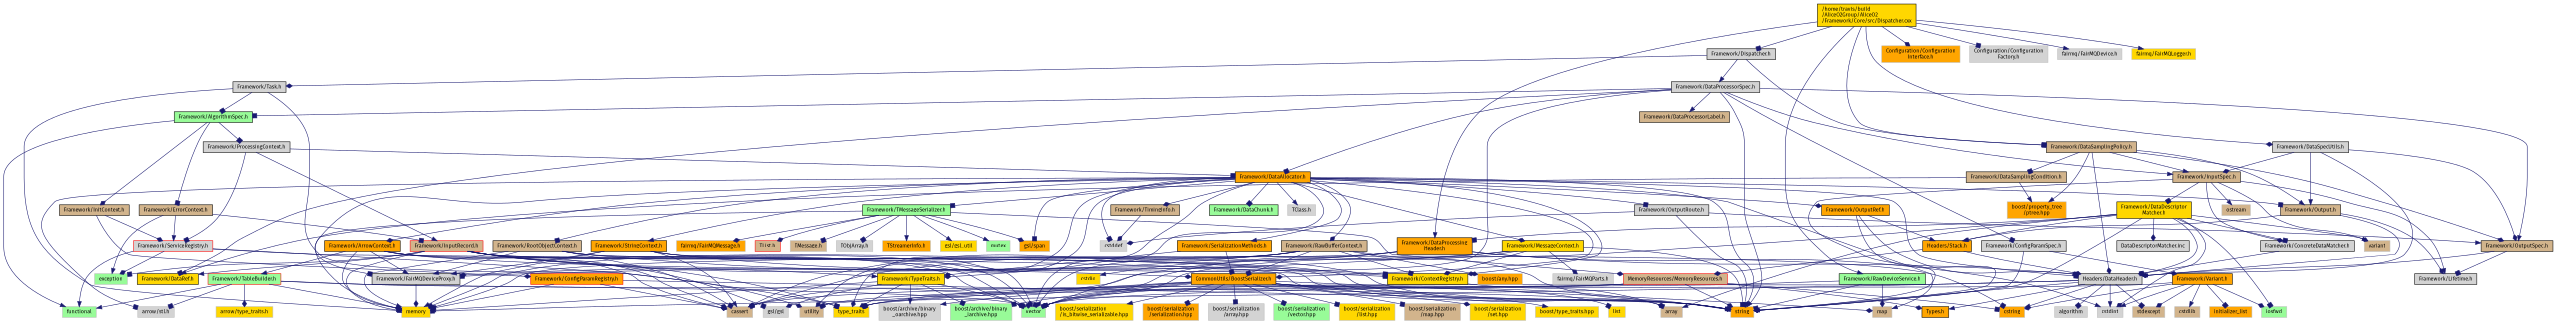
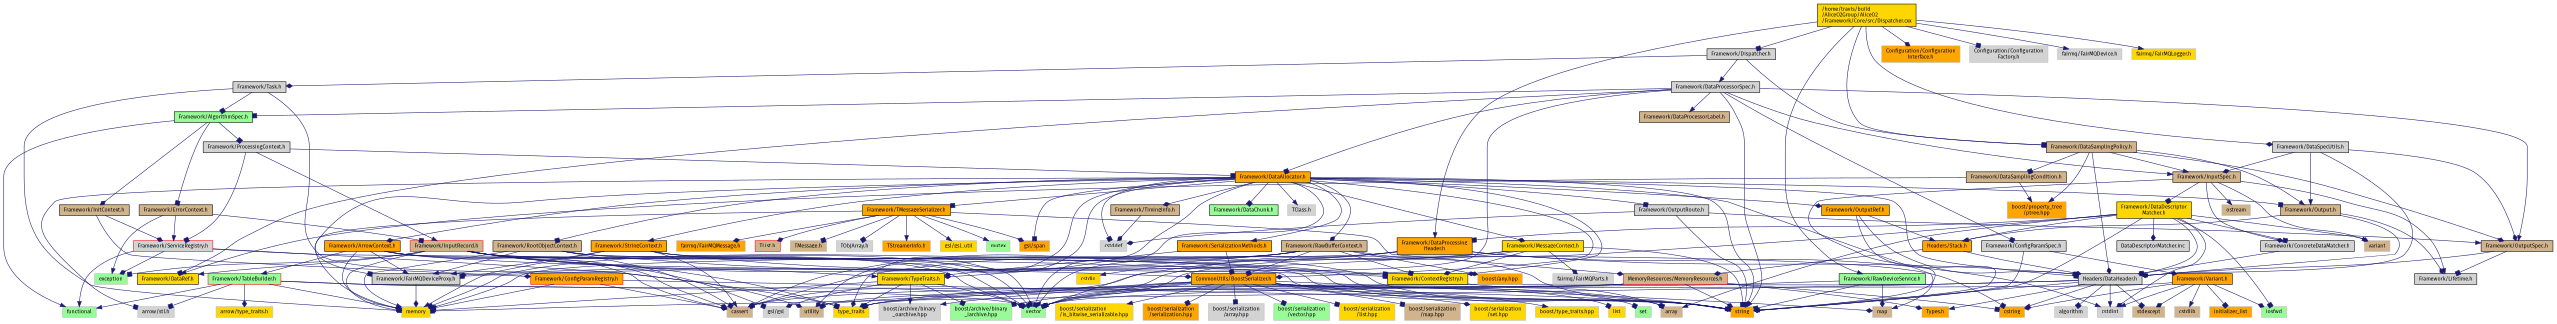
node "Framework/TMessageSerializer.h": fillcolor palegreen -> orange
node "set": added
node "Types.h": color black -> grey75
